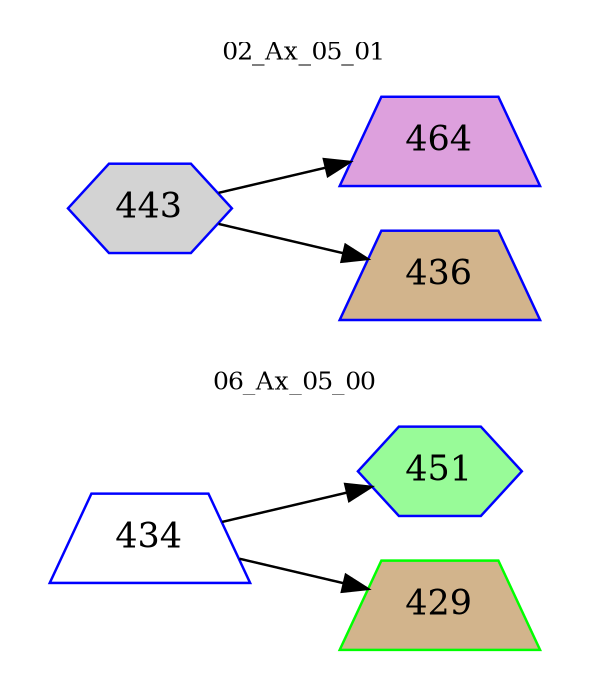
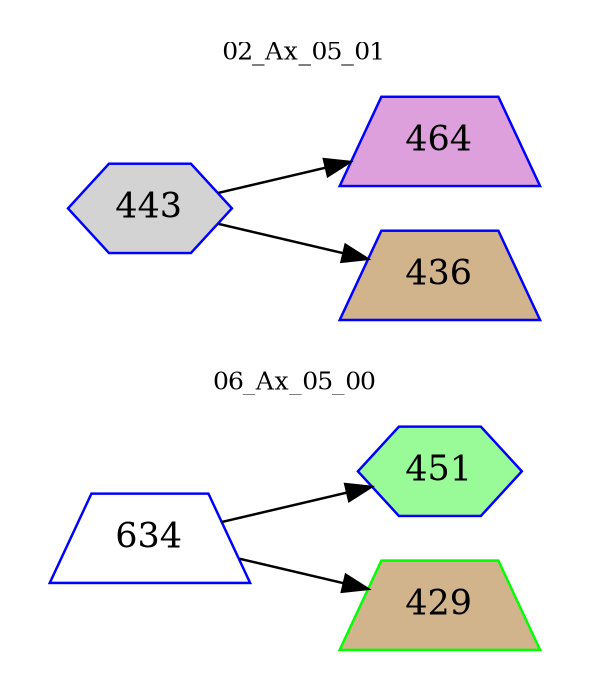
node "434": label "434" -> "634"
